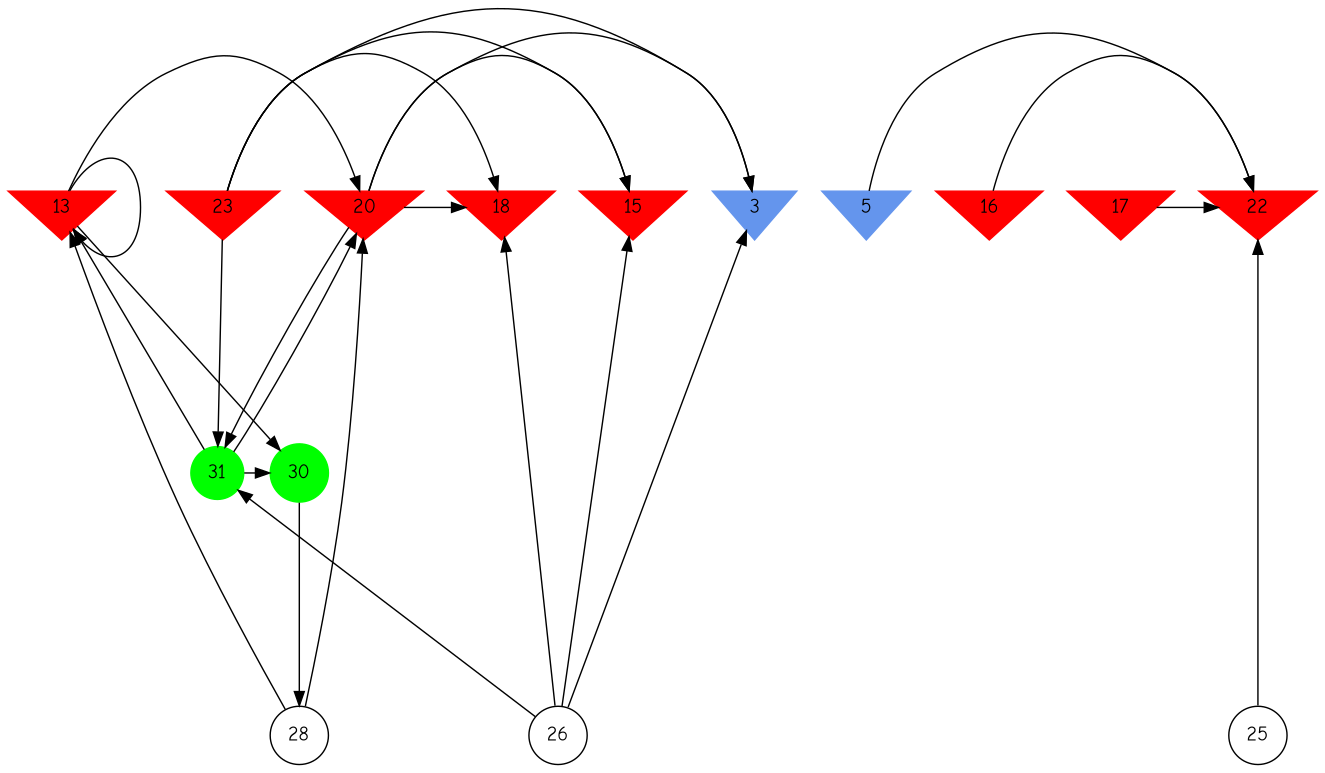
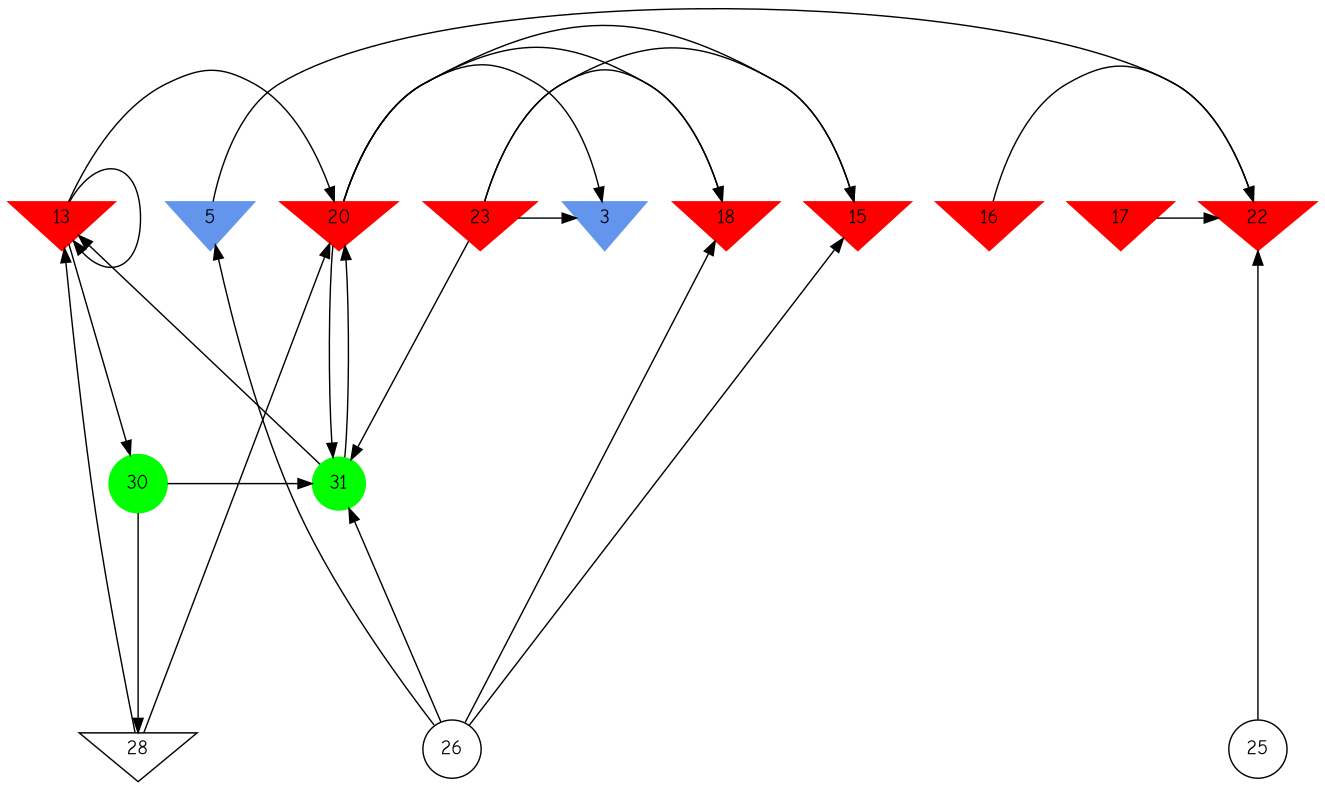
edge "31" -> "30": reversed
edge "26" -> "3": now "26" -> "5"
node "28": shape circle -> invtriangle
